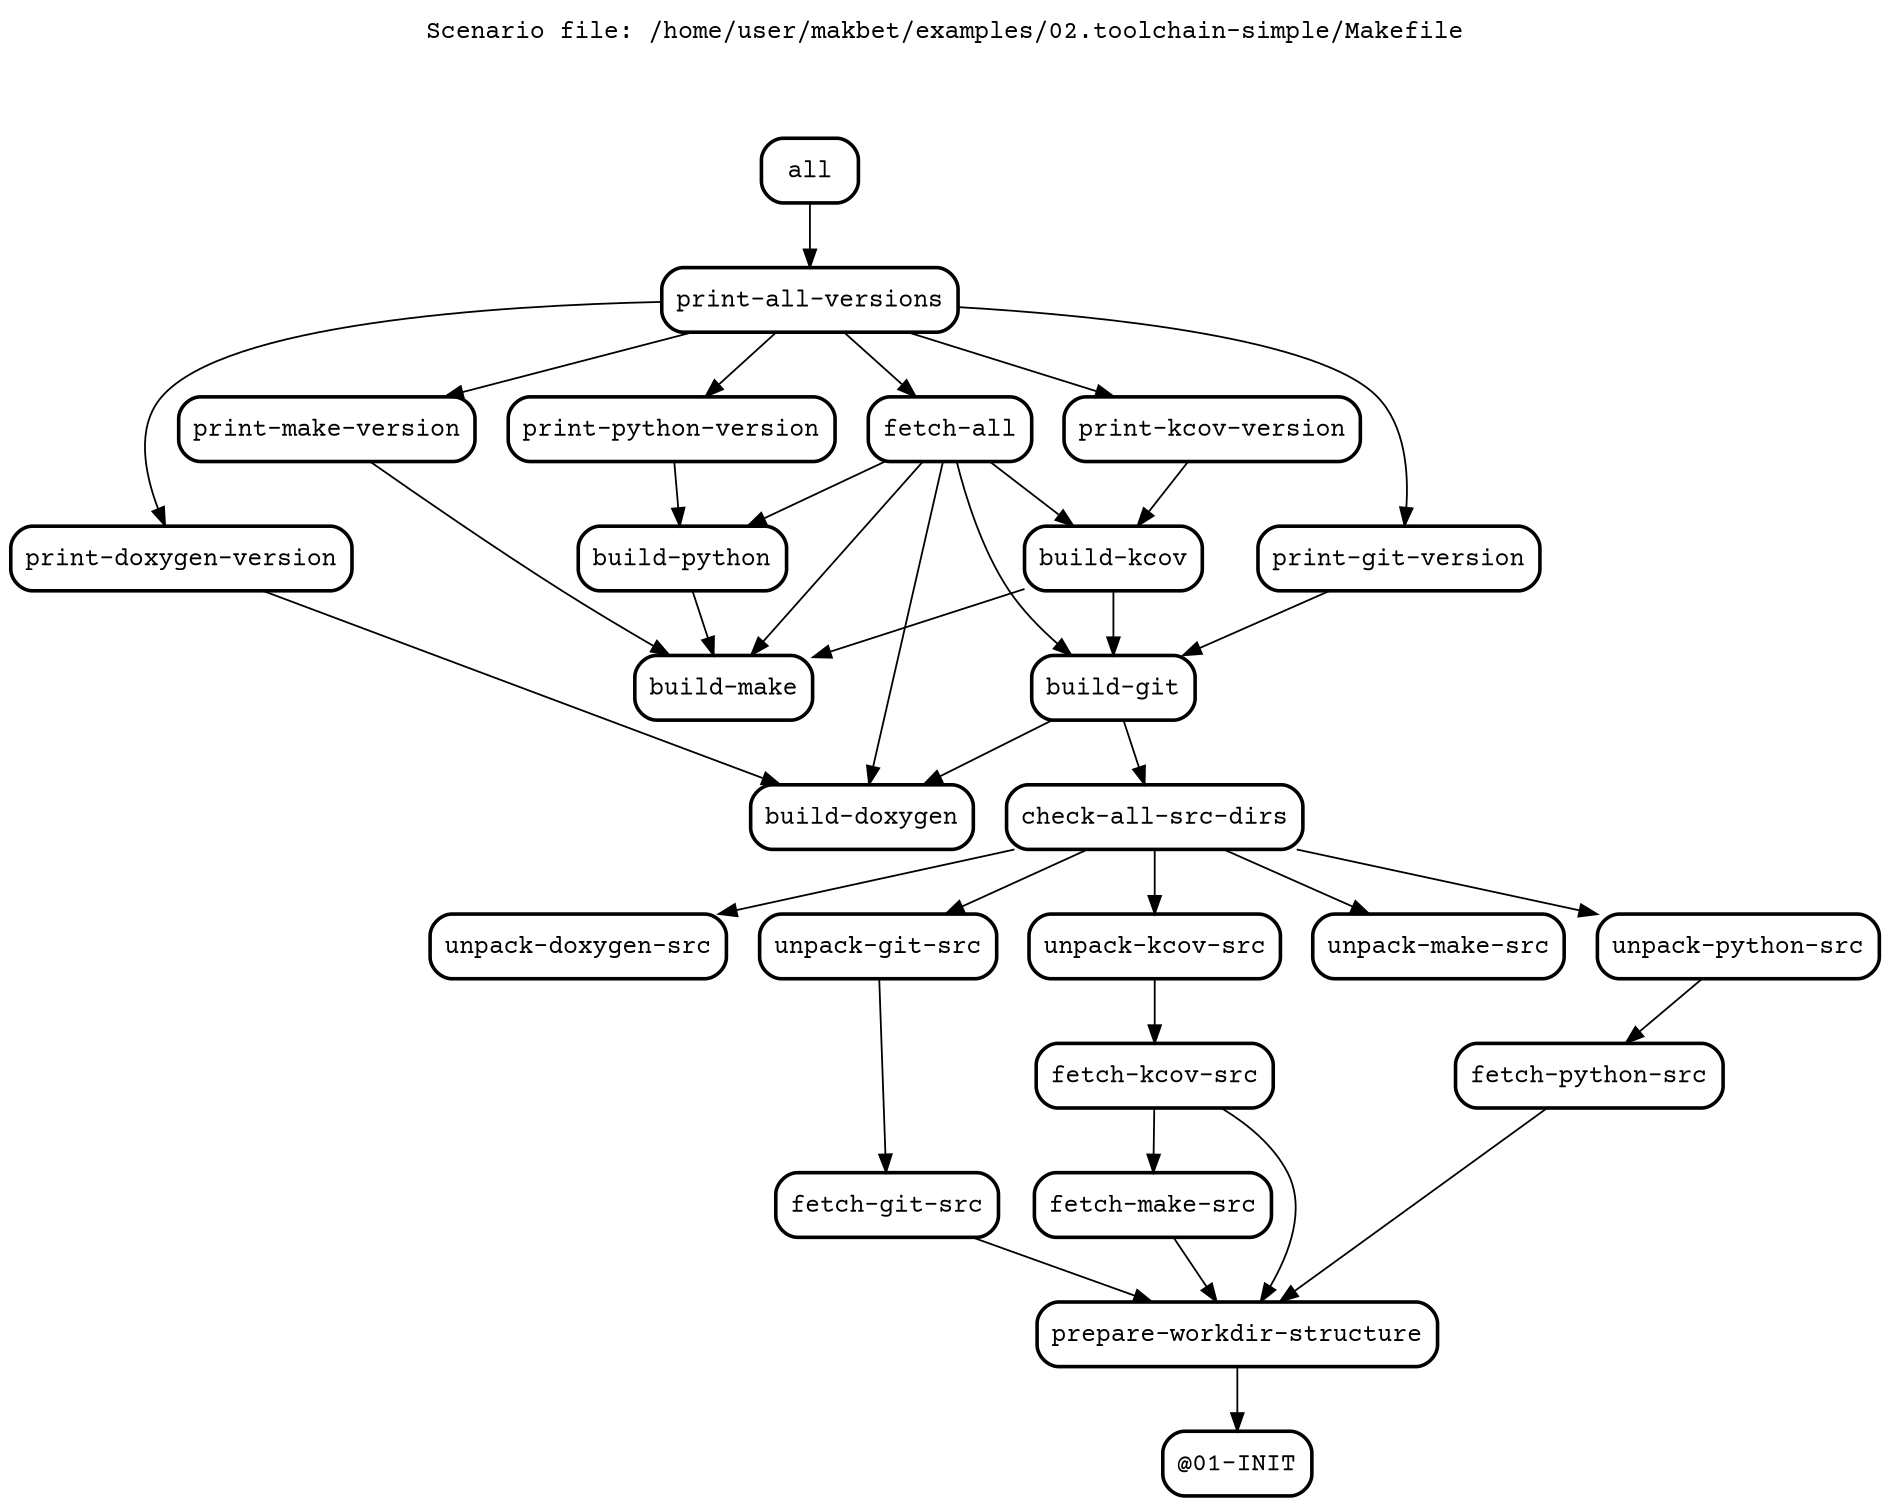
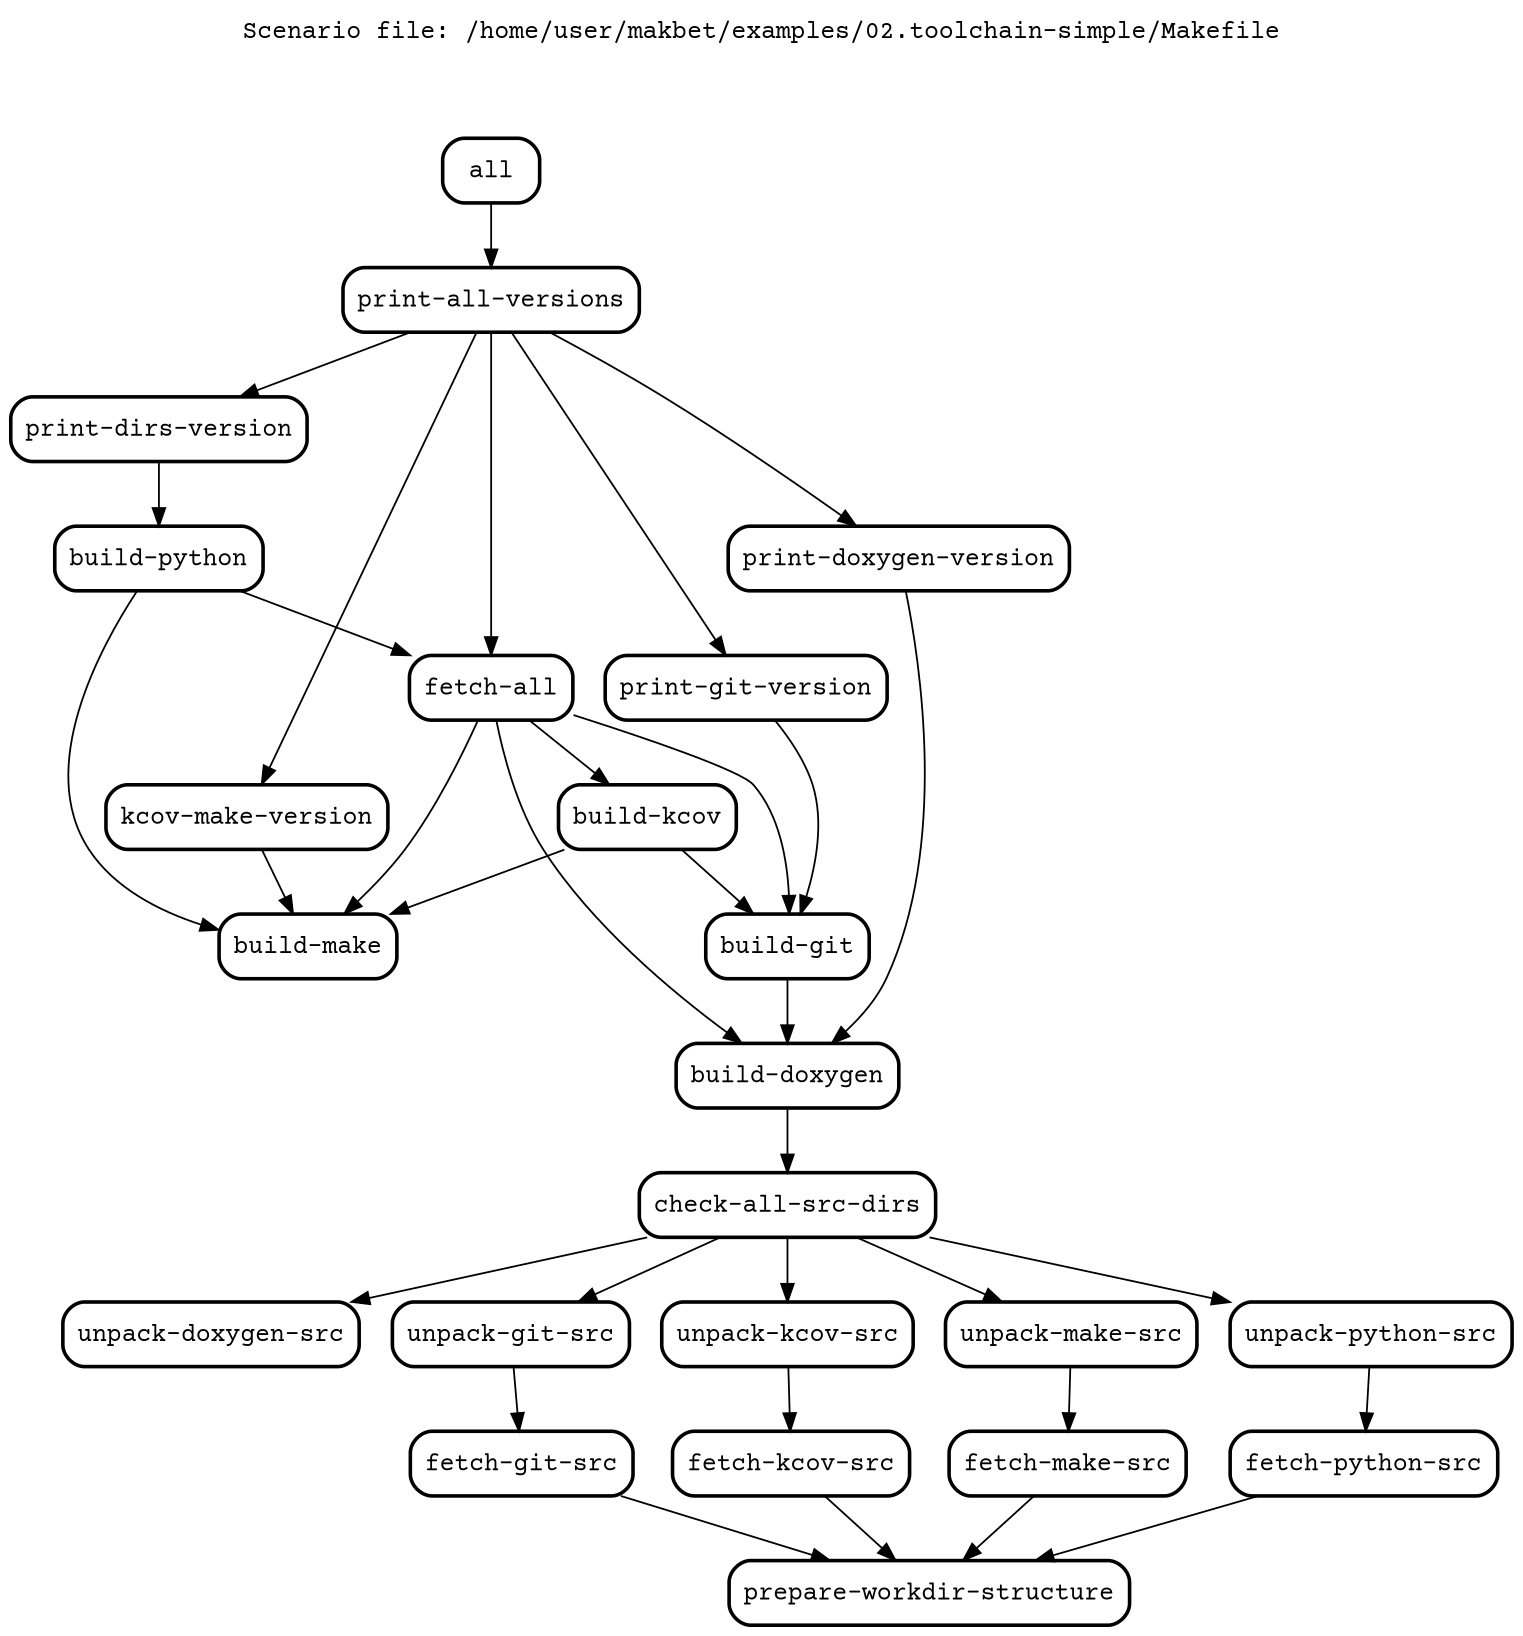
node "print-make-version": label "print-make-version" -> "kcov-make-version"
node "print-python-version": label "print-python-version" -> "print-dirs-version"
node "print-kcov-version": removed
edge "fetch-all" -> "build-python": reversed
edge "build-git" -> "check-all-src-dirs": now "build-doxygen" -> "check-all-src-dirs"
edge "fetch-kcov-src" -> "fetch-make-src": now "unpack-make-src" -> "fetch-make-src"
node "@01-INIT": removed
